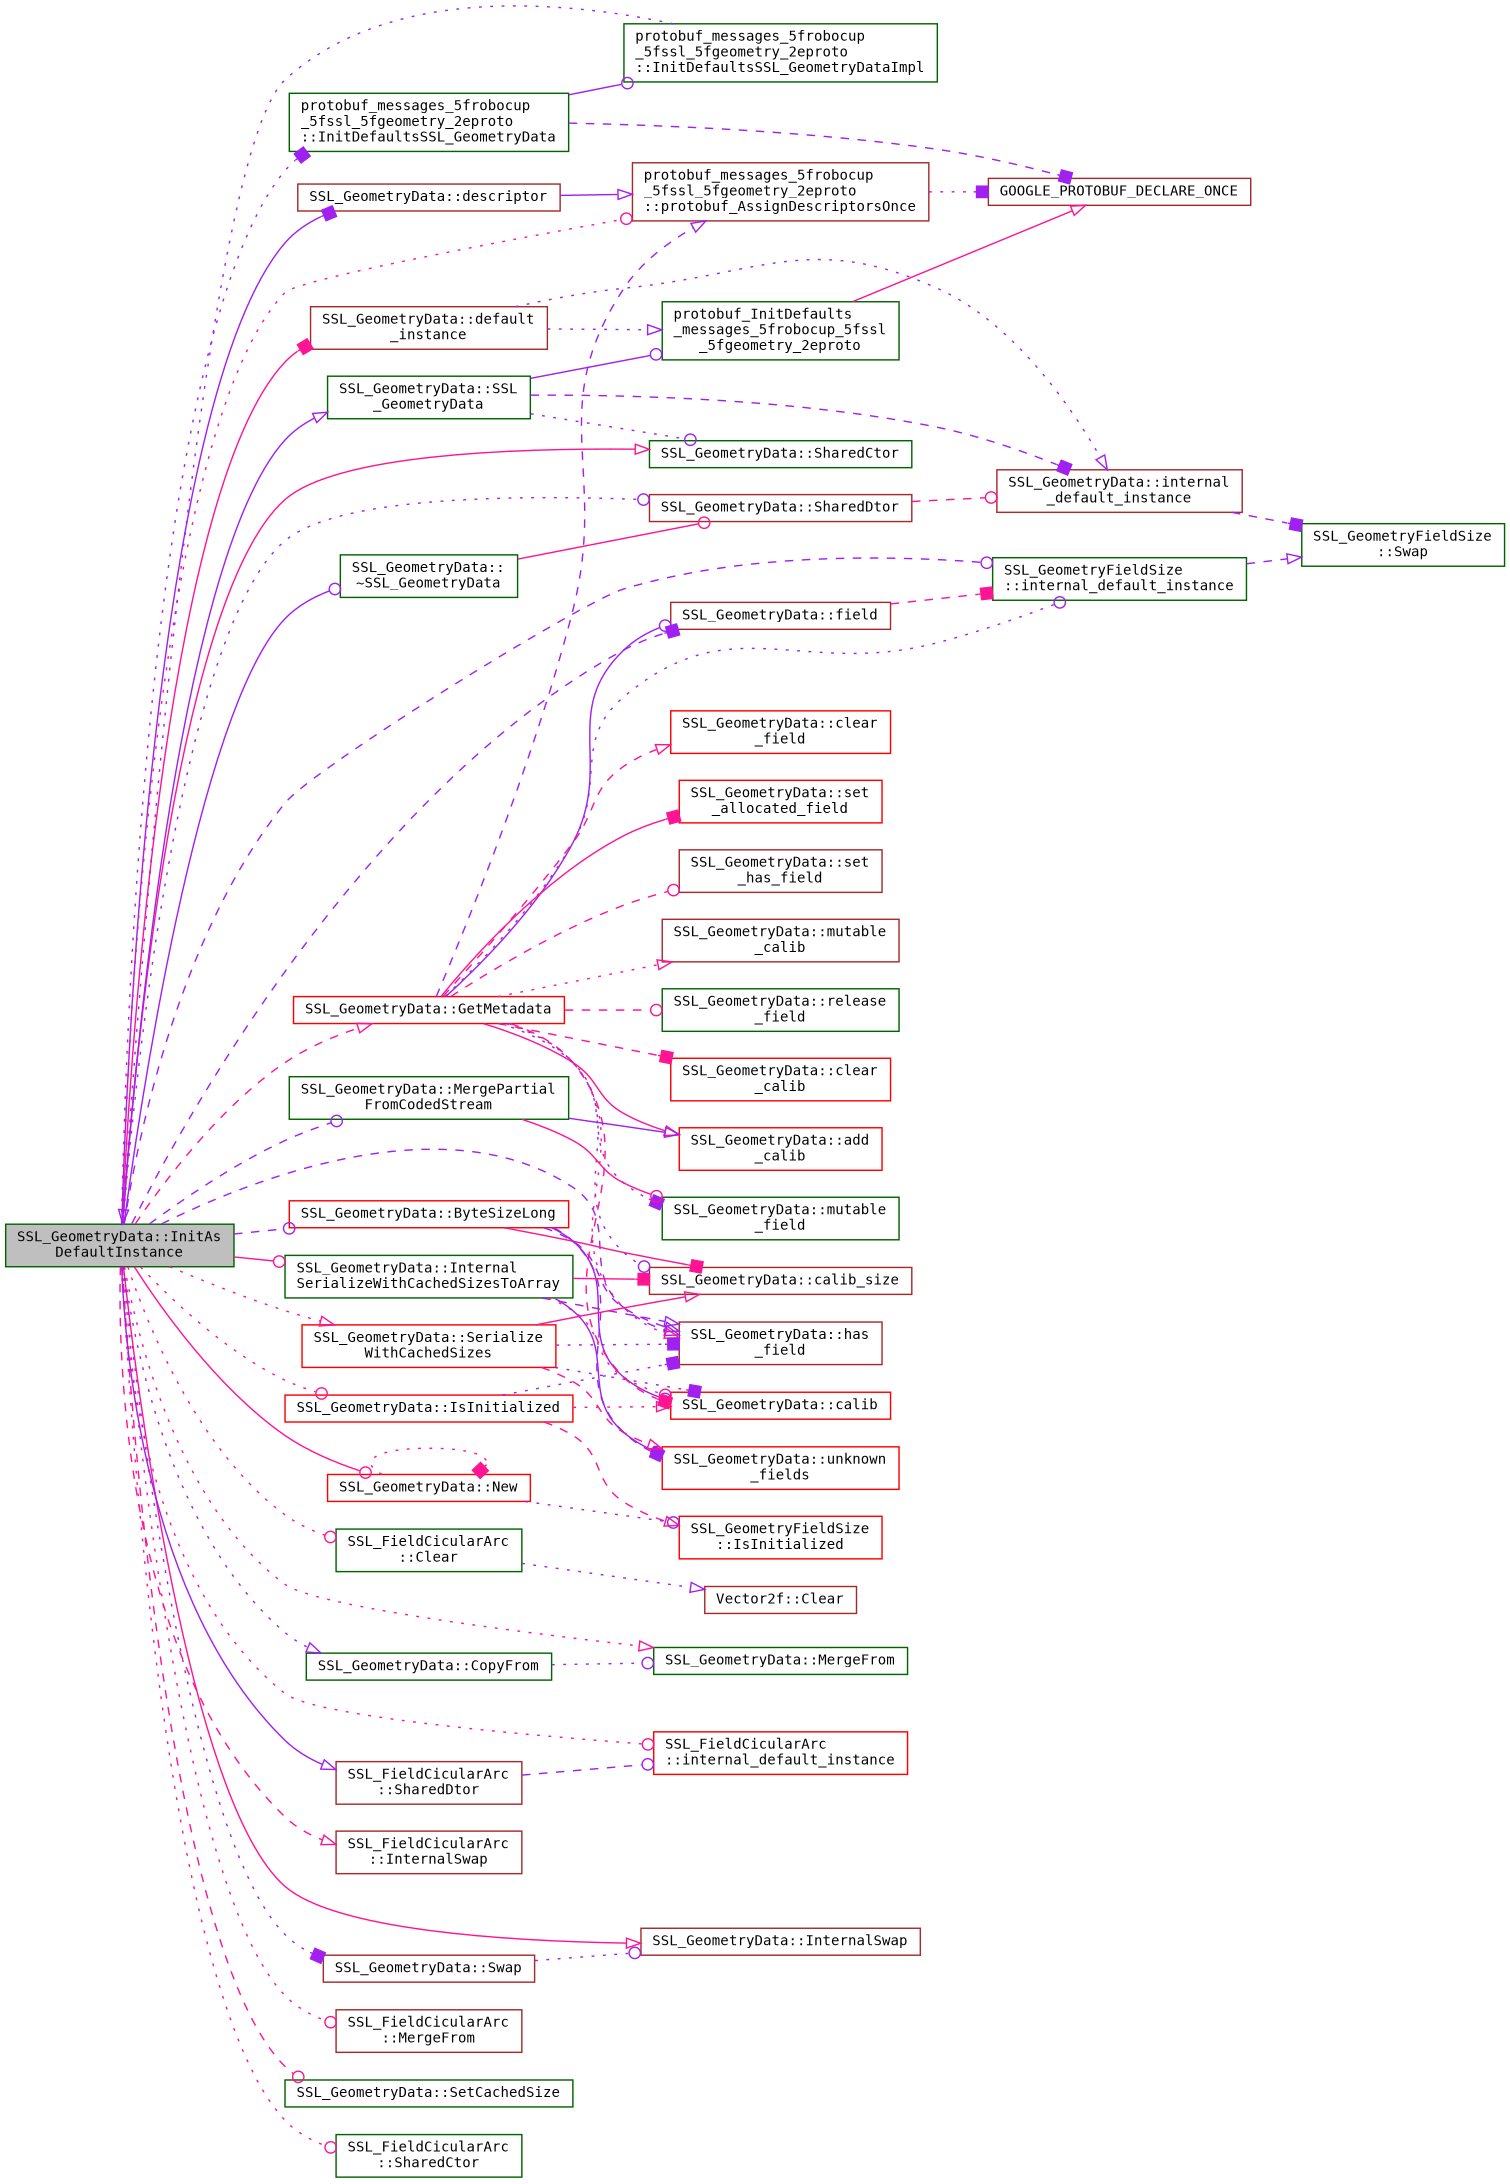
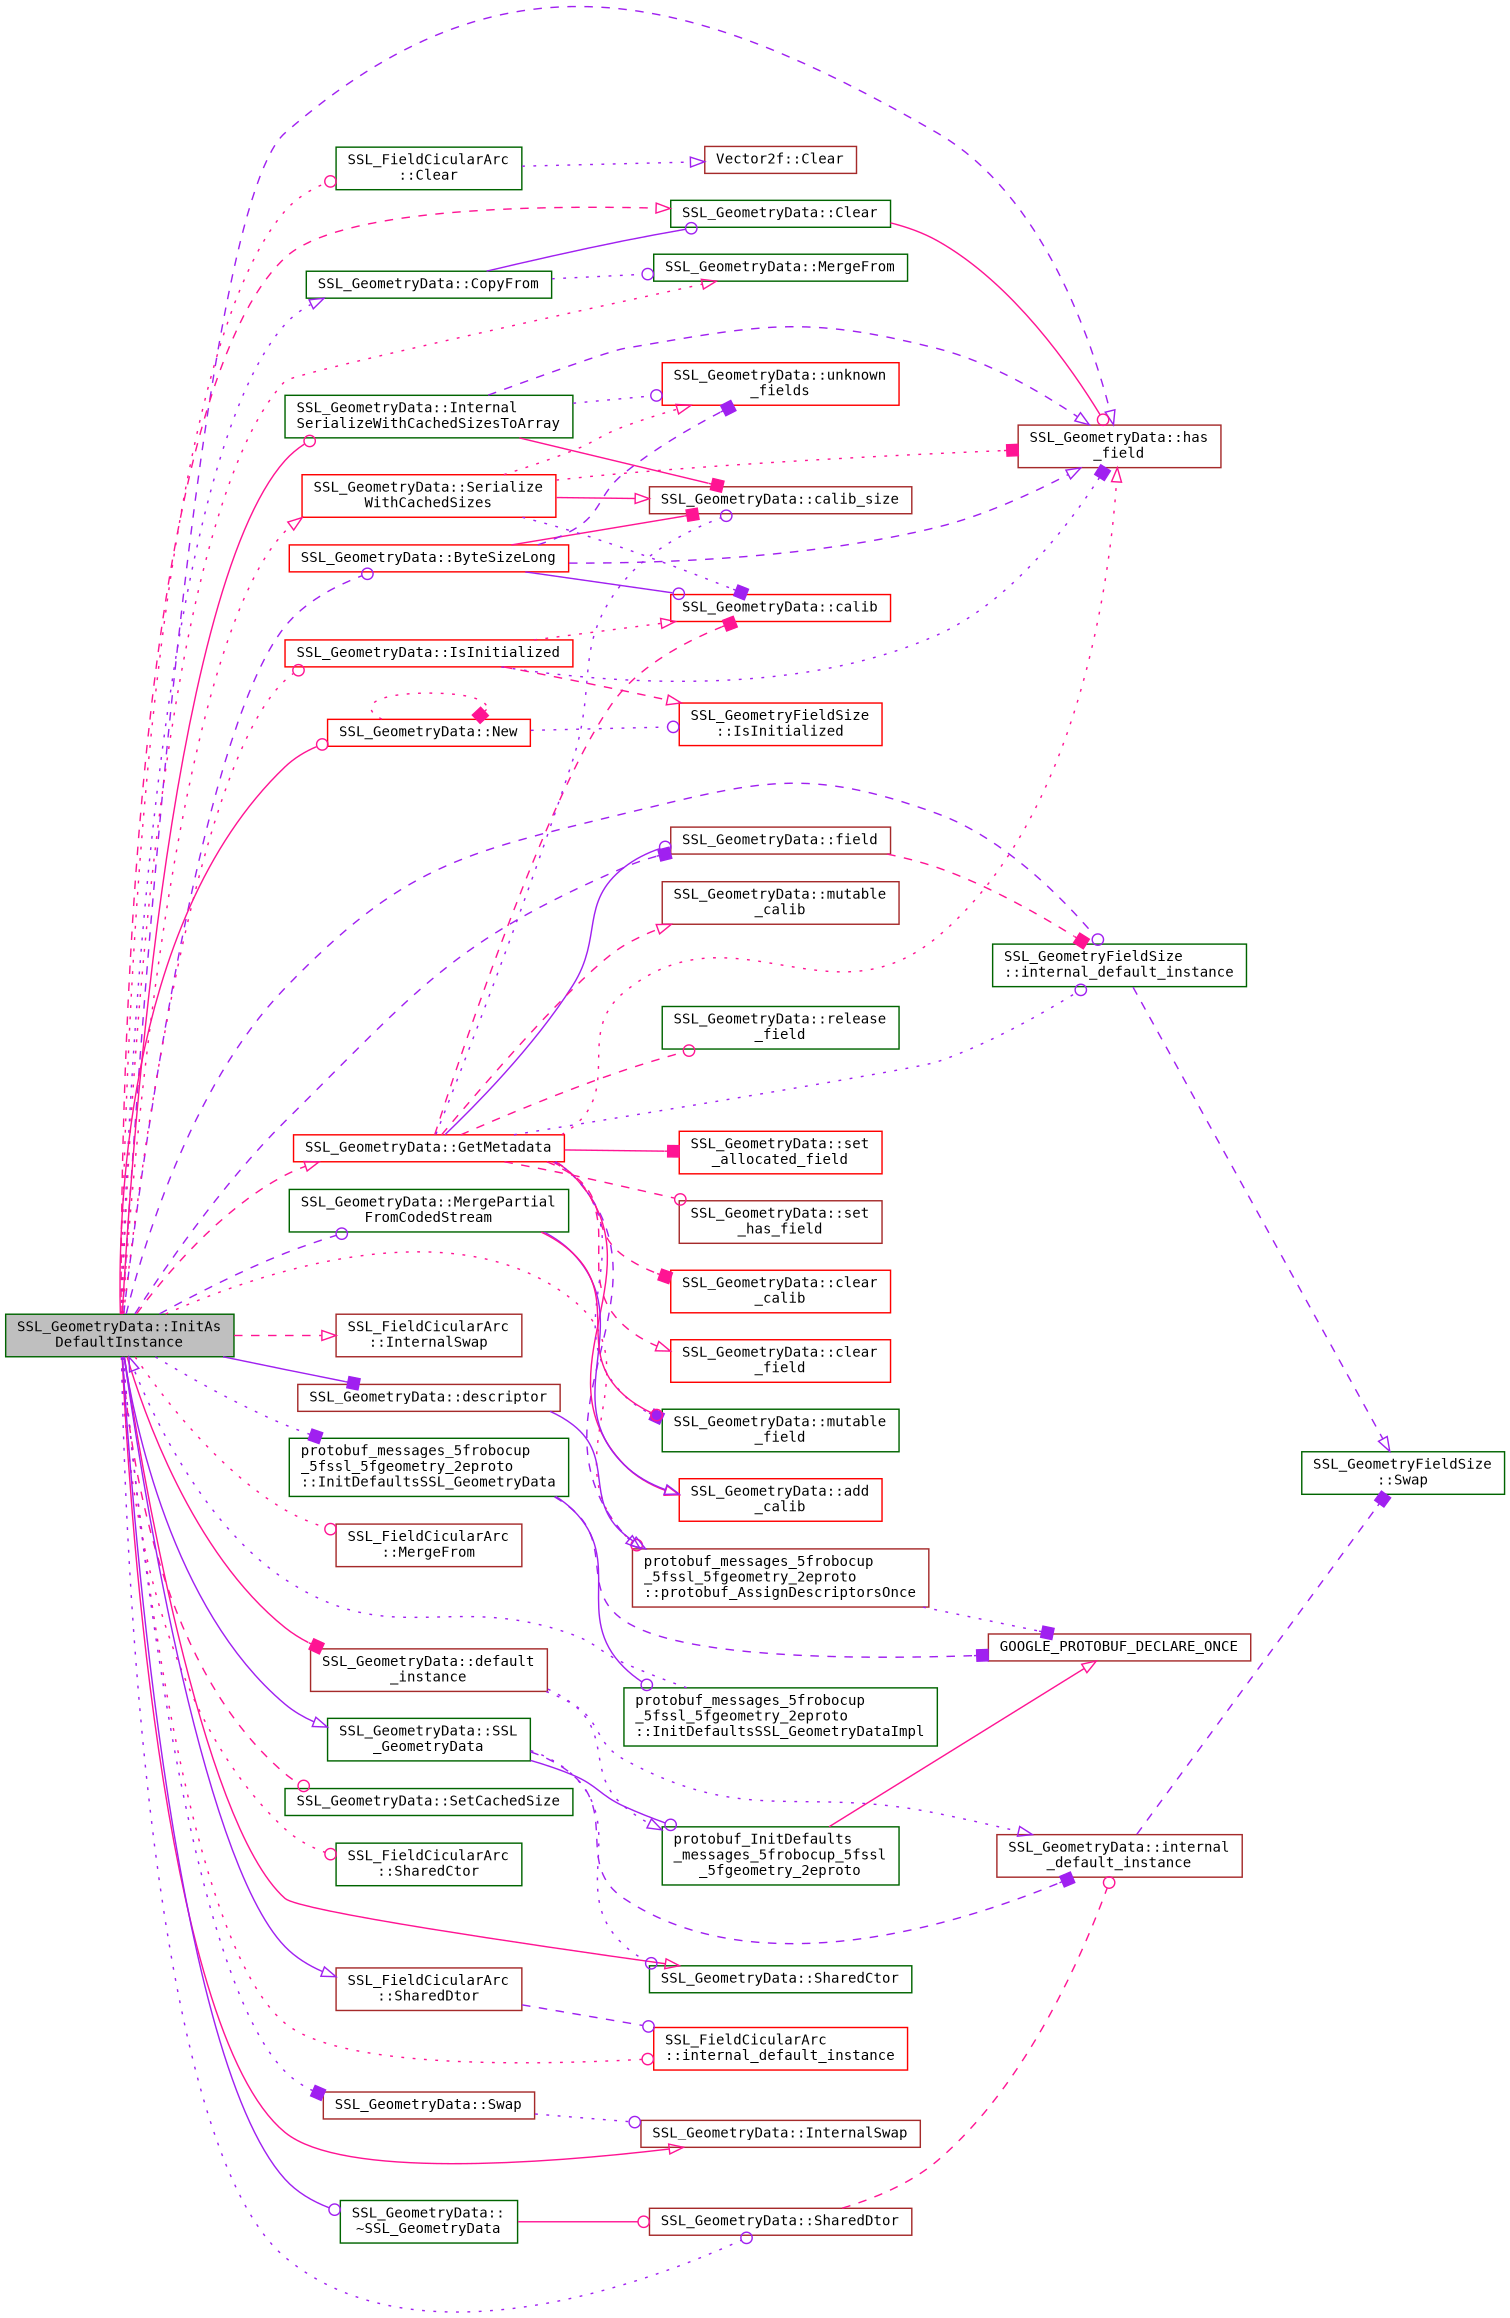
node "SSL_GeometryData::Clear": added
edge "SSL_GeometryData::GetMetadata" -> "SSL_GeometryData::mutable _calib": style dotted -> dashed
edge "SSL_GeometryData::Serialize WithCachedSizes" -> "SSL_GeometryData::has _field": color purple -> deeppink
edge "SSL_GeometryData::Internal SerializeWithCachedSizesToArray" -> "SSL_GeometryData::calib": removed
edge "SSL_GeometryData::Internal SerializeWithCachedSizesToArray" -> "SSL_GeometryData::unknown _fields": style solid -> dotted
edge "SSL_GeometryData::Serialize WithCachedSizes" -> "SSL_GeometryData::unknown _fields": style dashed -> dotted
